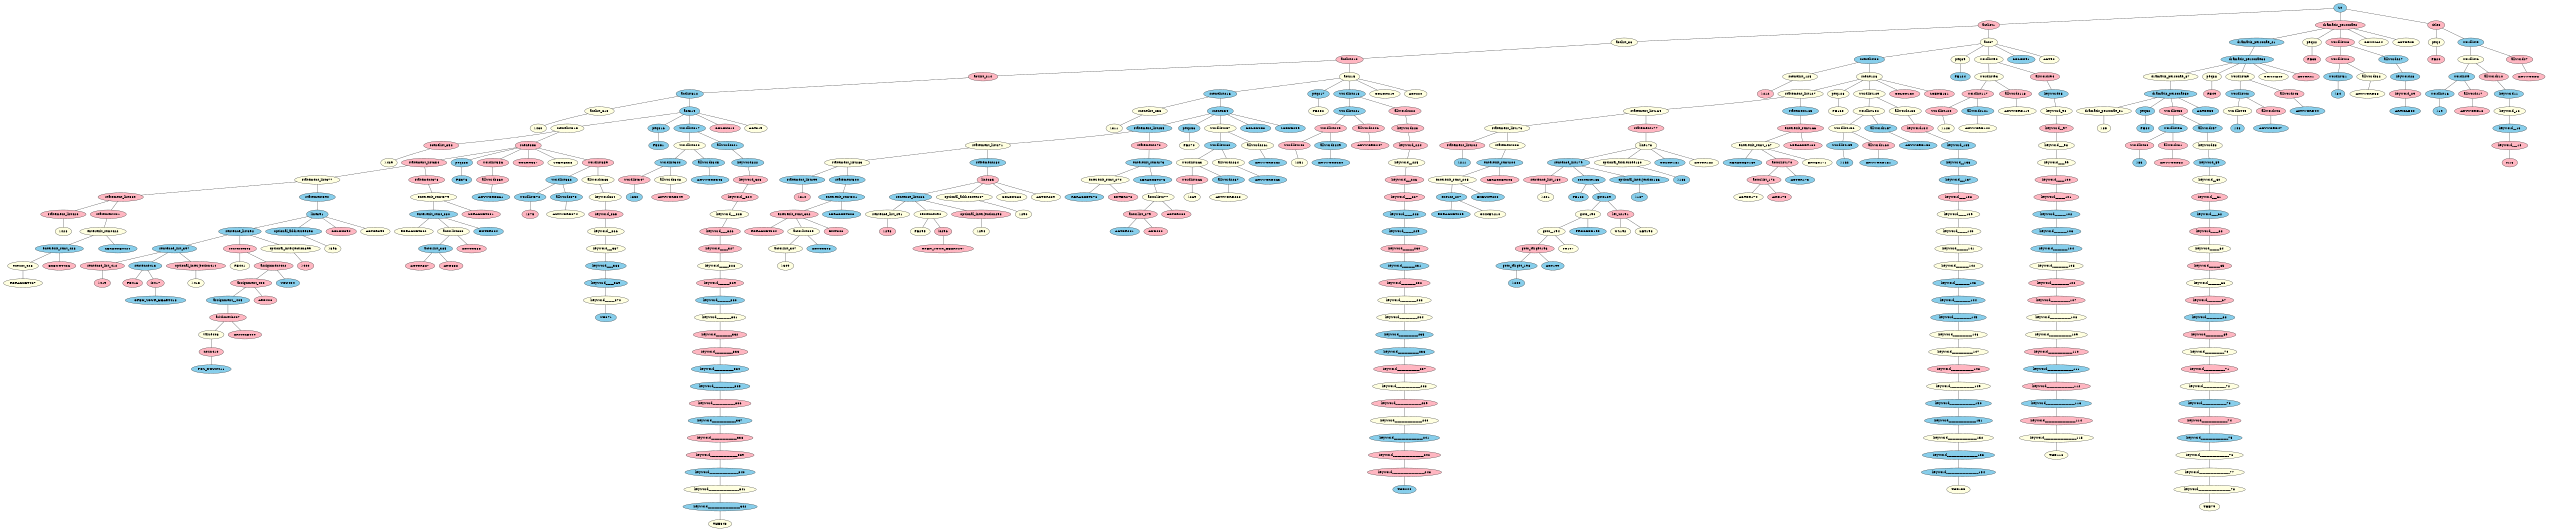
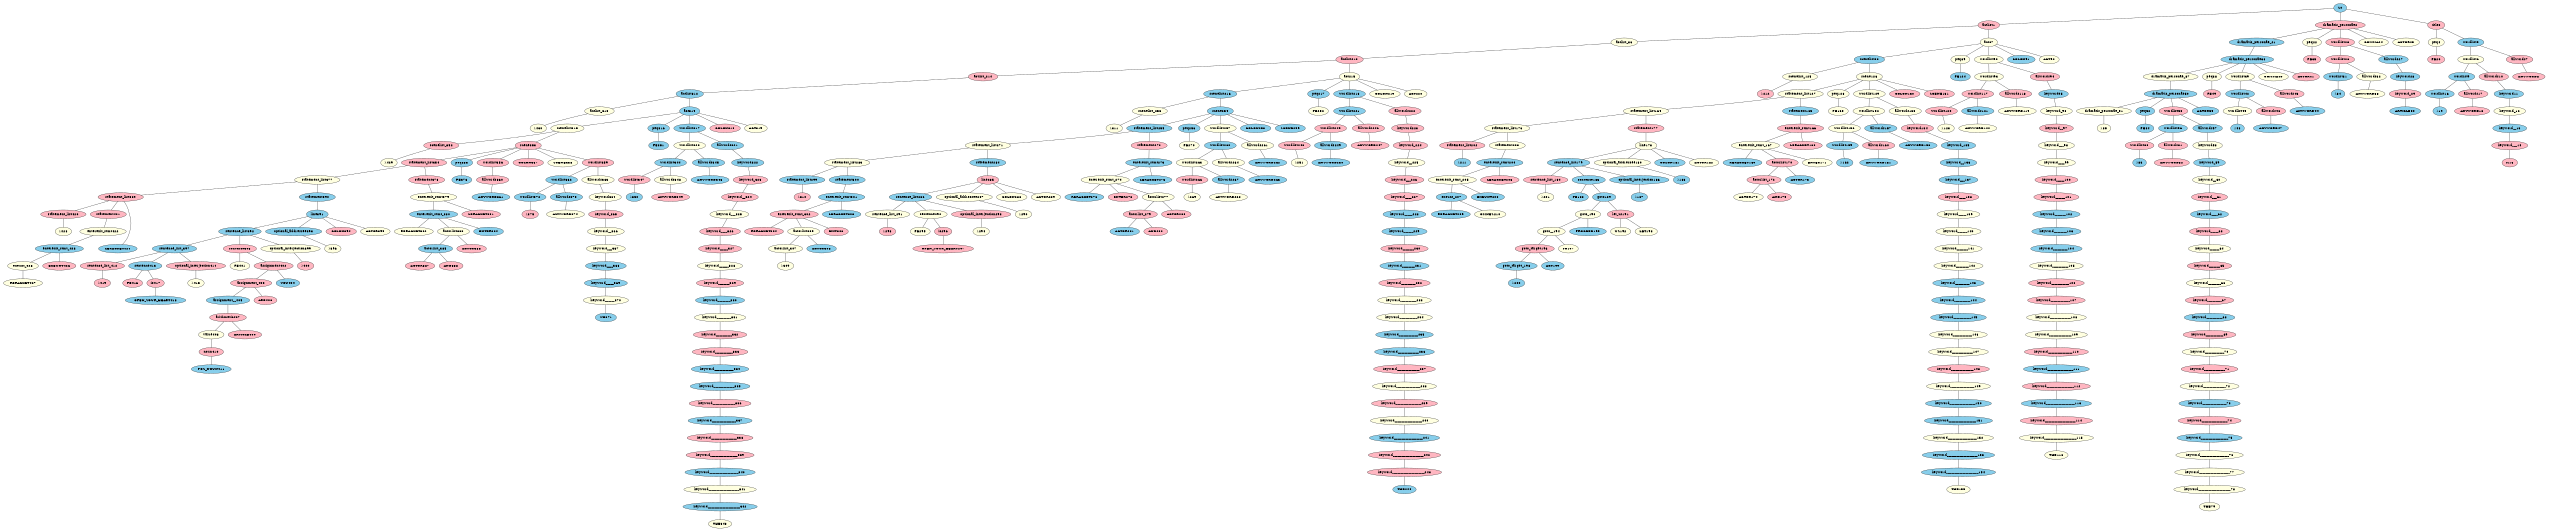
edge "LBRACKET275" -- "actorlist277": now "enterexit_stmt_274" -- "actorlist277"
edge "enterexit_stmt422" -- "LBRACKET424": now "statement_list389" -- "LBRACKET424"
